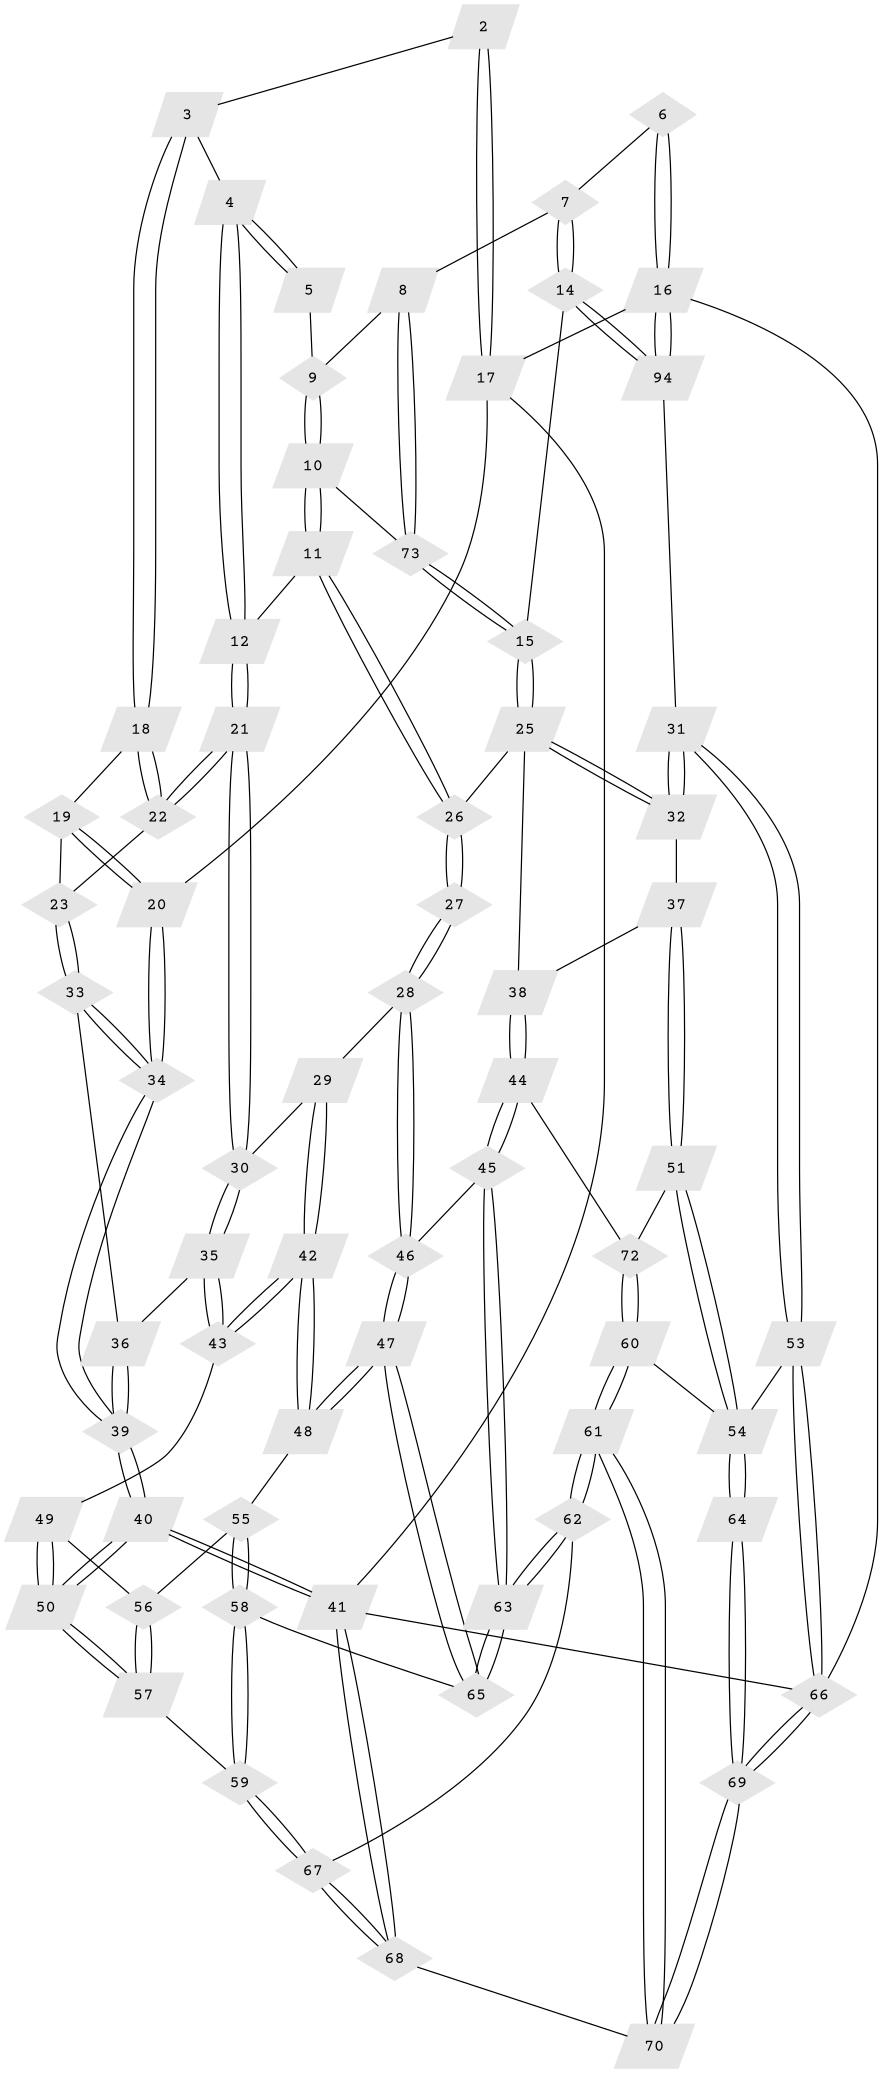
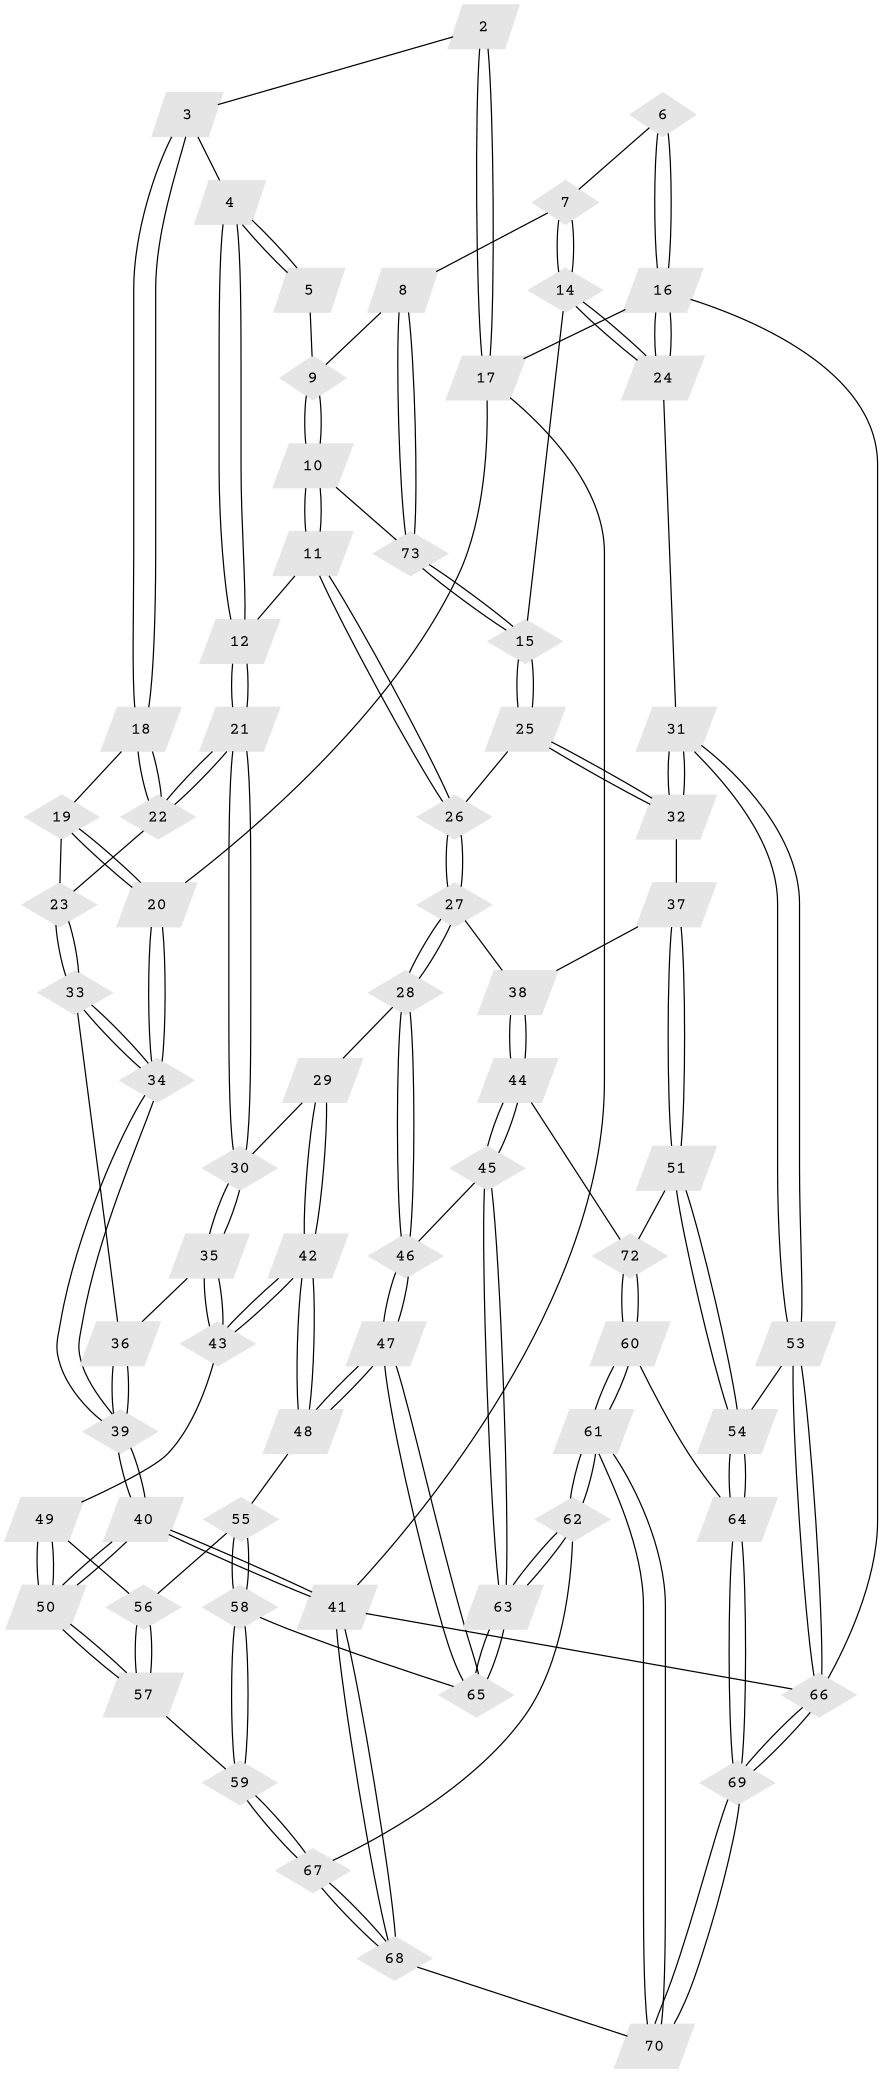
node "94": label "94" -> "24"
edge "25" -- "38": now "27" -- "38"
edge "60" -- "54": now "60" -- "64"
